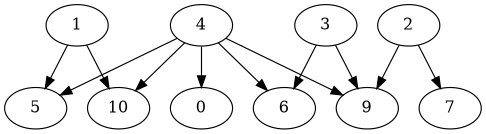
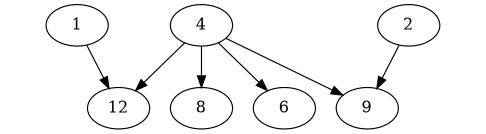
node "3": removed
node "5": removed
node "10": label "10" -> "12"
node "0": label "0" -> "8"
node "7": removed
